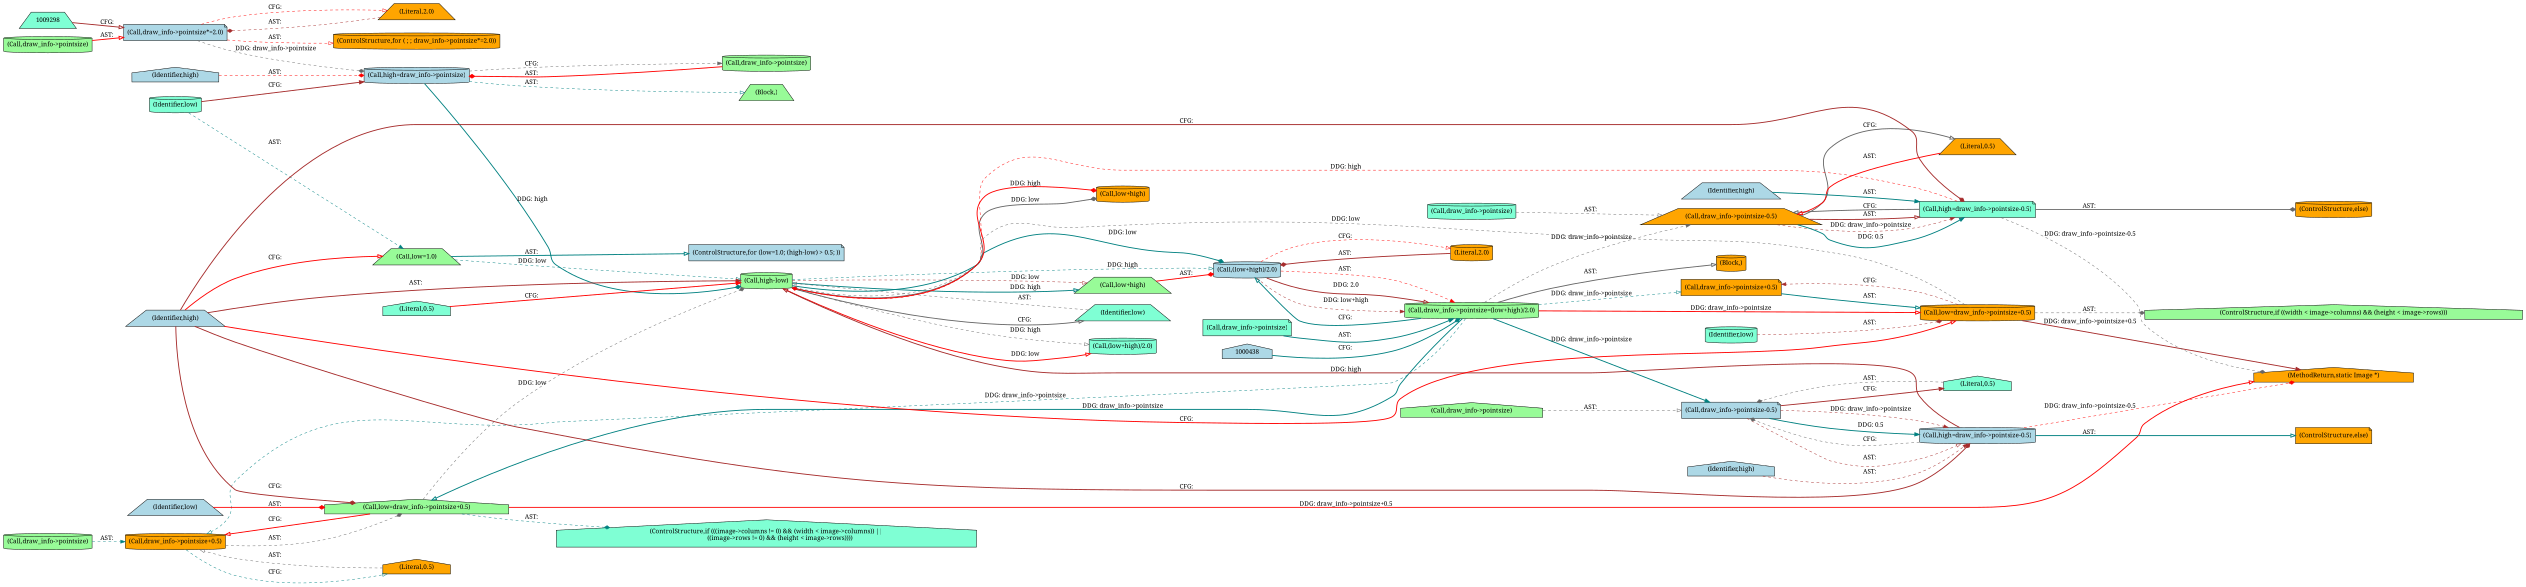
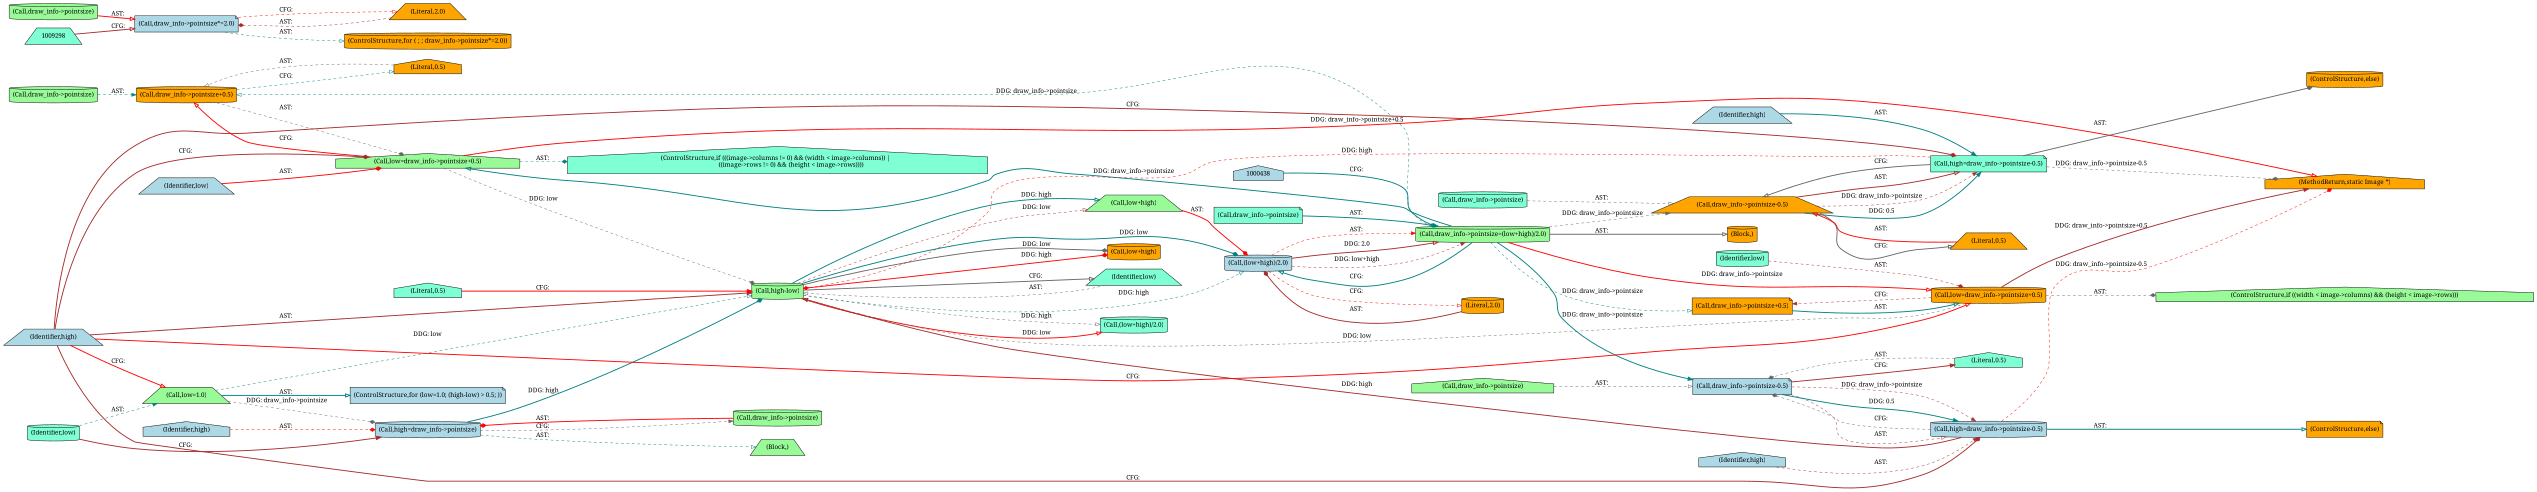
edge "(Call,draw_info->pointsize*=2.0)" -> "(ControlStructure,for ( ; ; draw_info->pointsize*=2.0))": color red -> teal
edge "(Call,draw_info->pointsize*=2.0)" -> "(Call,high=draw_info->pointsize)": now "(Call,low=1.0)" -> "(Call,high=draw_info->pointsize)"
